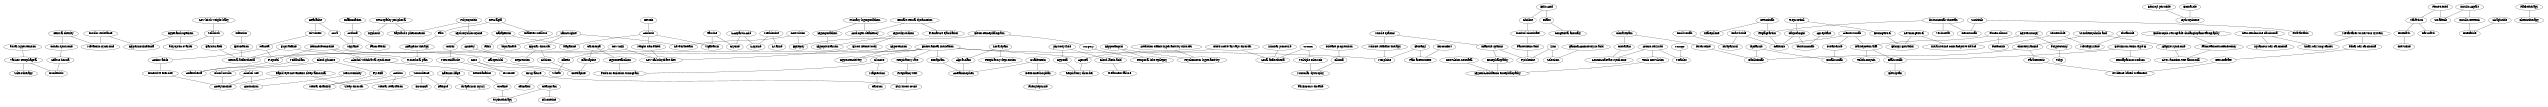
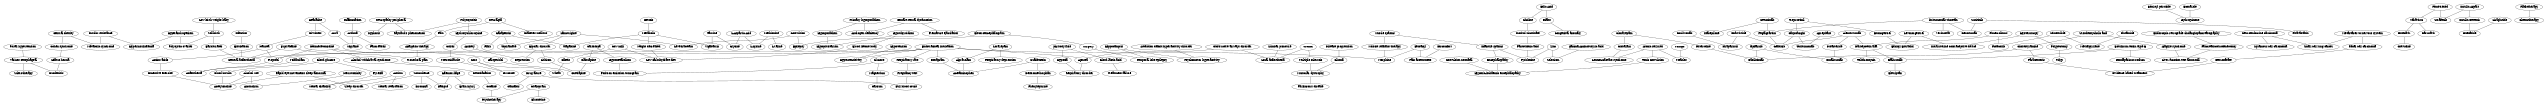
node "Acidosis": label "Acidosis" -> "Metabolic"
node "Idraparinux injury": label "Idraparinux injury" -> "Brain injury"
